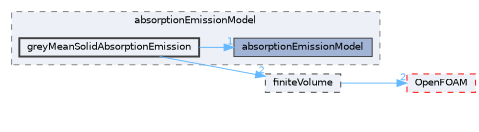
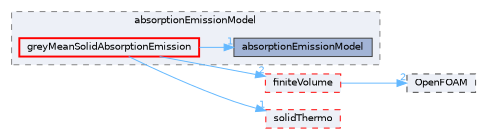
node "greyMeanSolidAbsorptionEmission": color grey25 -> red
node "finiteVolume": color grey25 -> red
node "OpenFOAM": color red -> grey25
node "solidThermo": added
